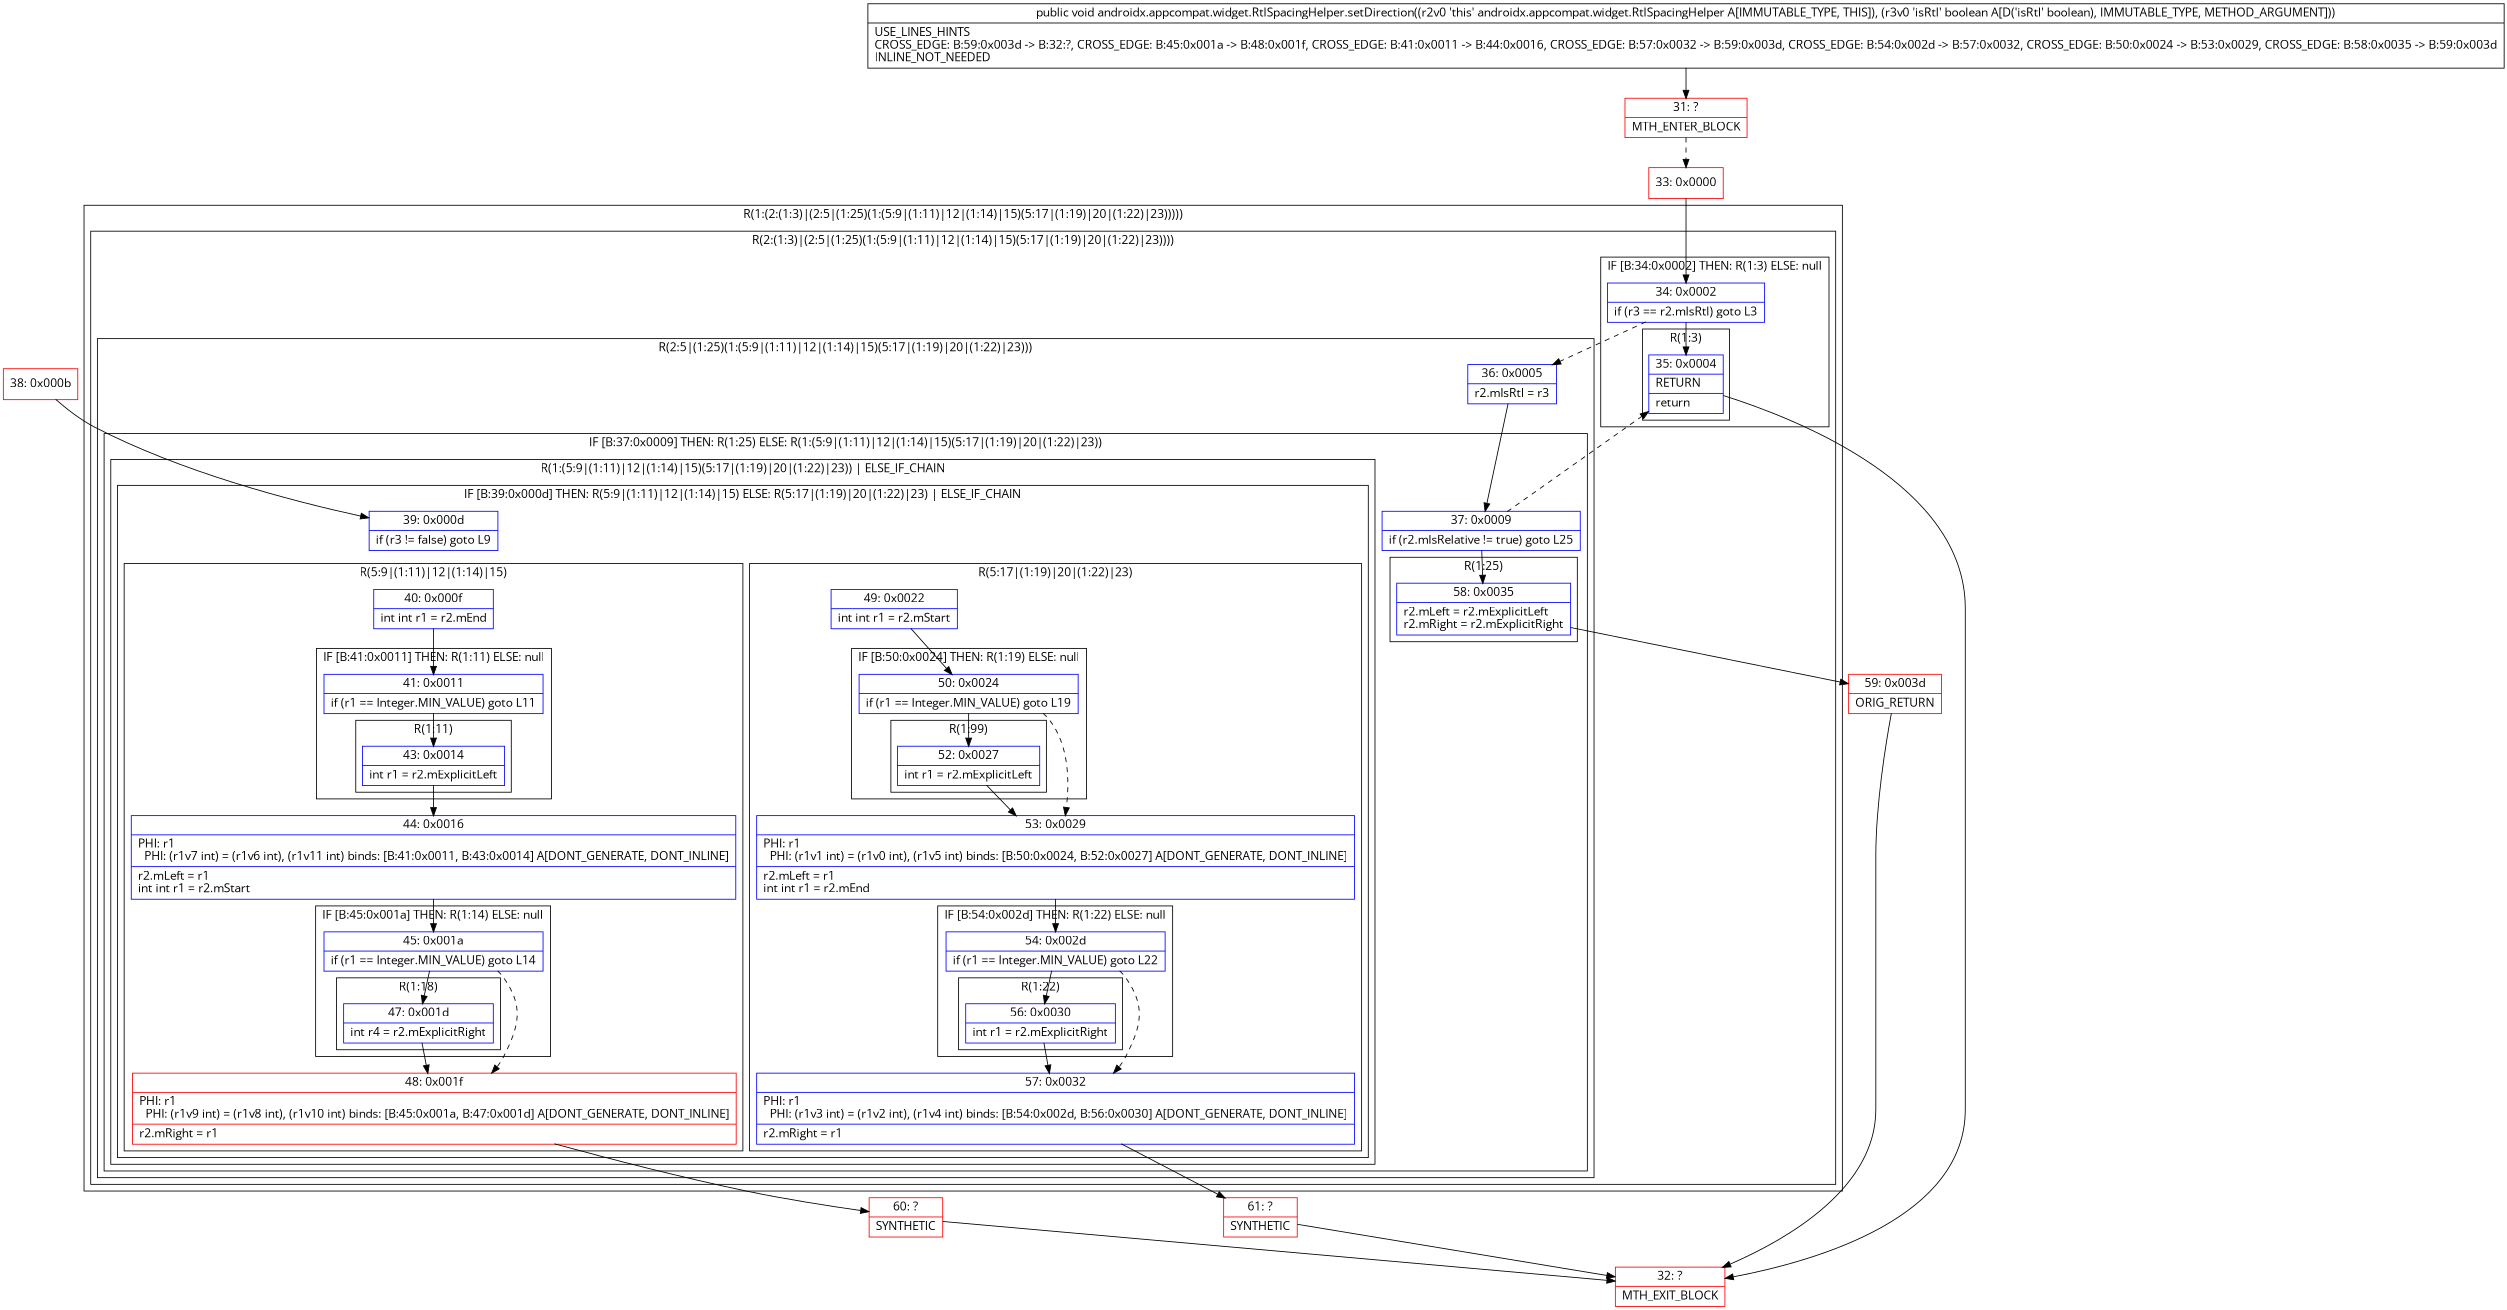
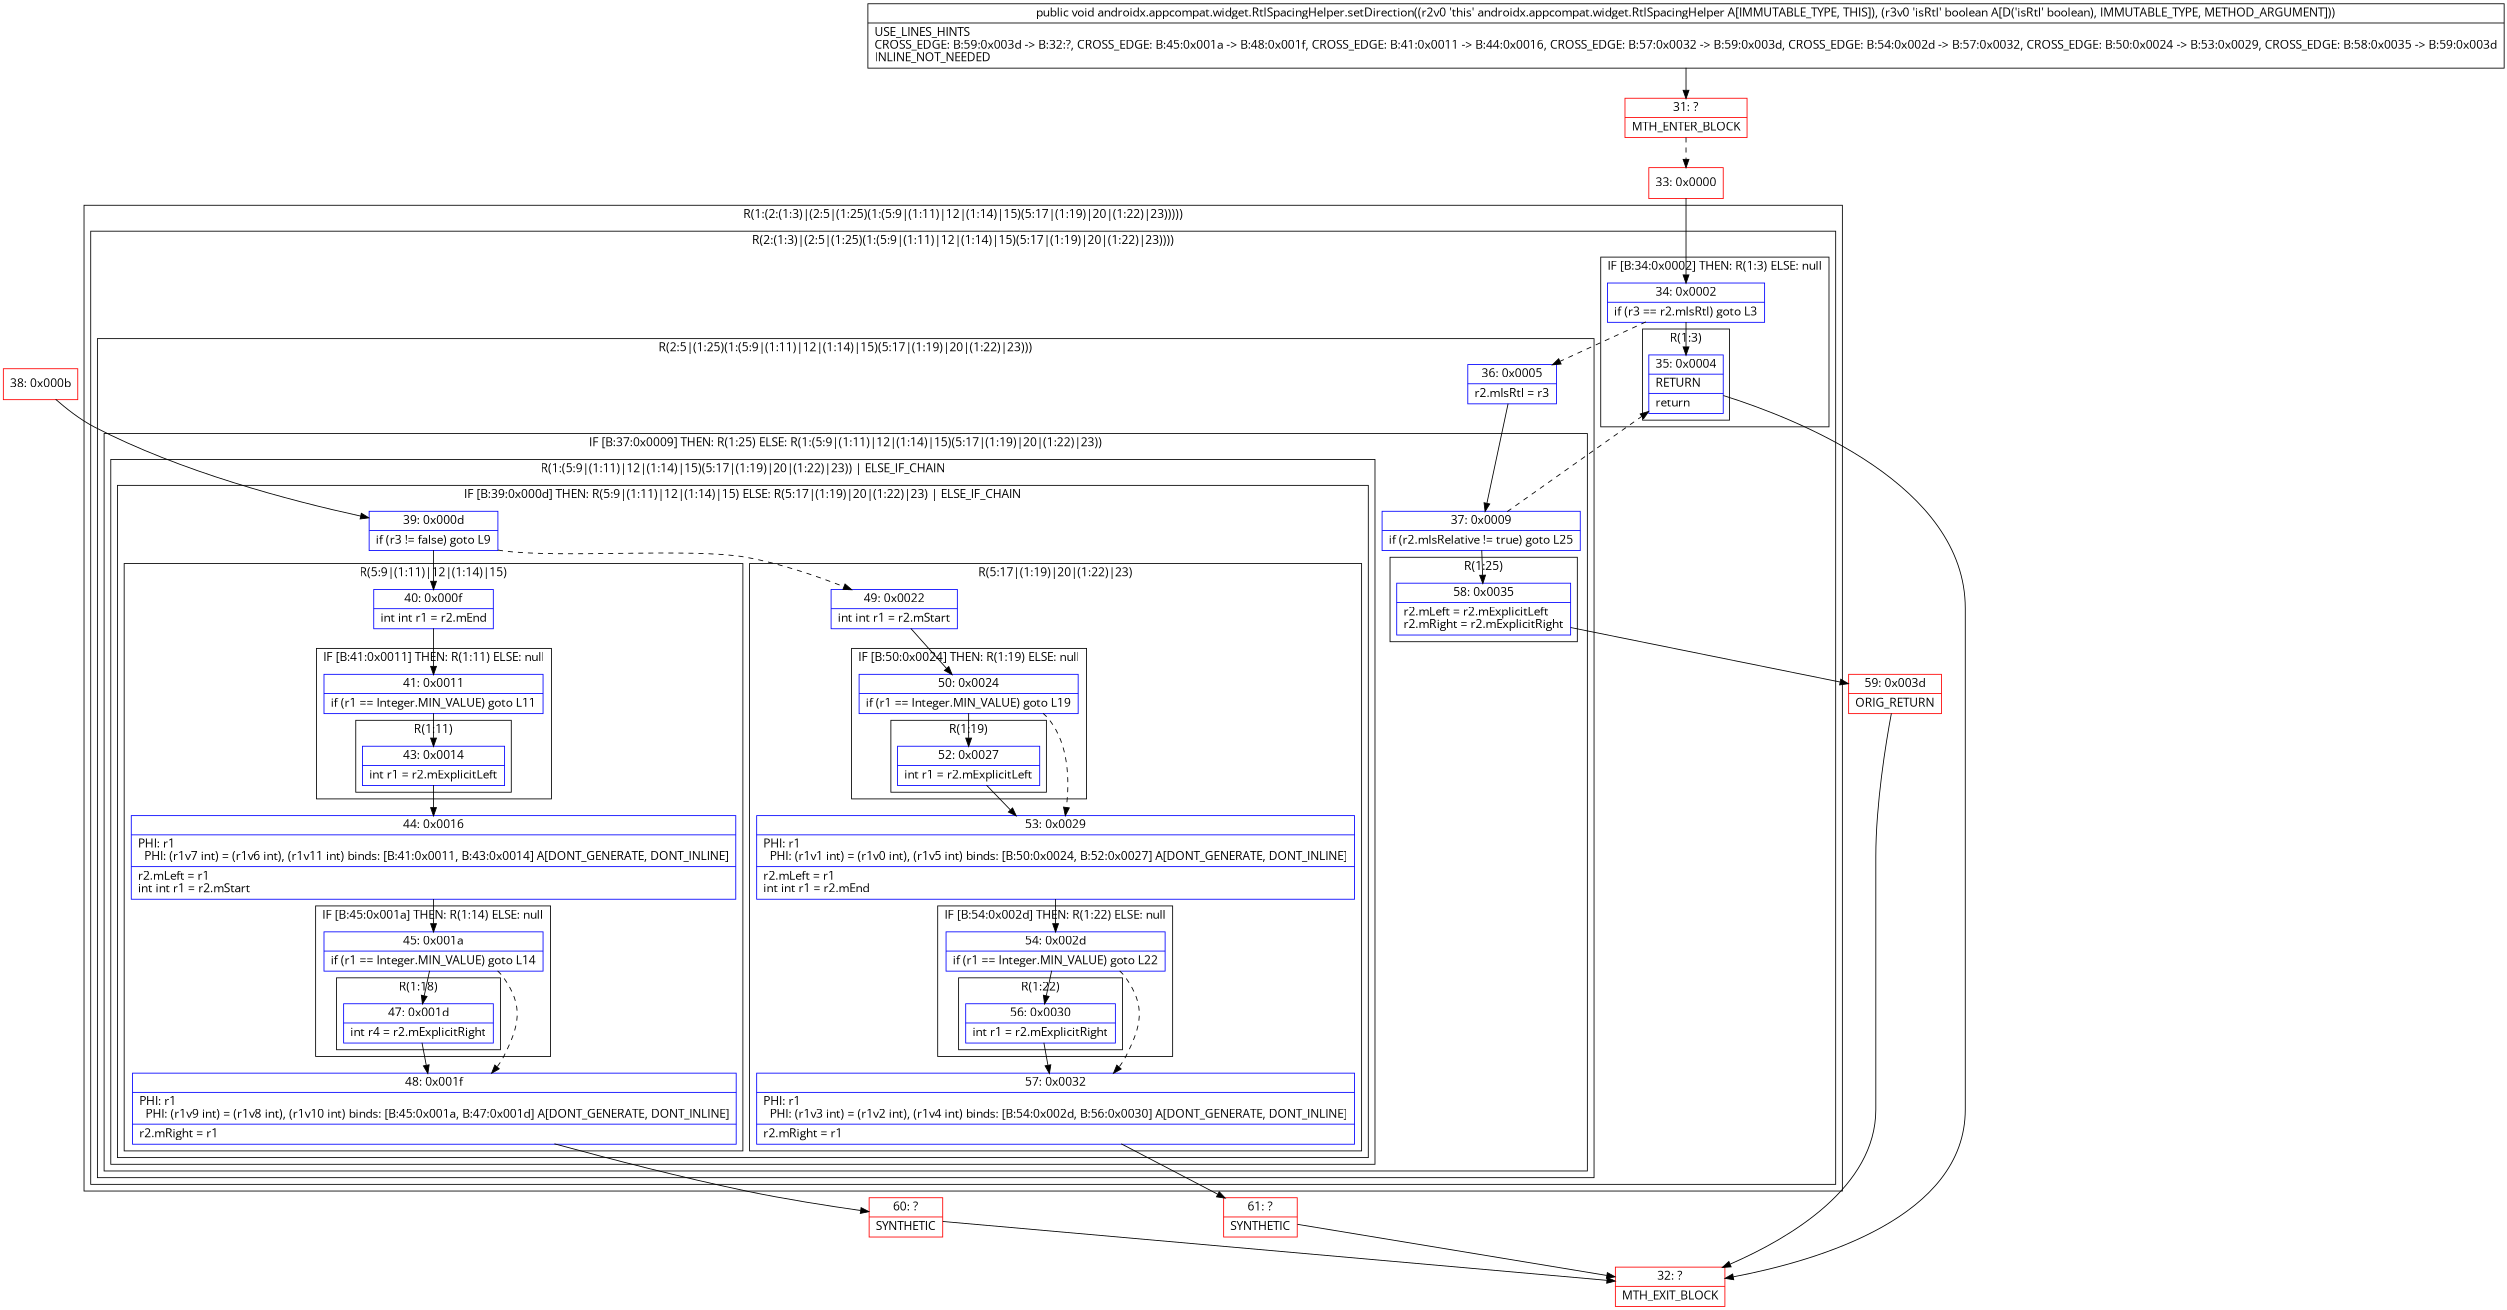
edge "39: 0x000d" -> "49: 0x0022": added
edge "39: 0x000d" -> "40: 0x000f": added
cluster "R(1:99)": label "R(1:99)" -> "R(1:19)"
node "48: 0x001f": color red -> blue
